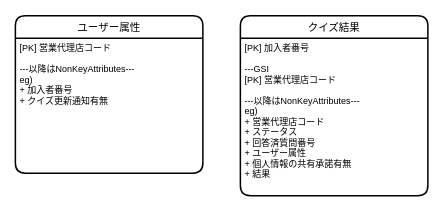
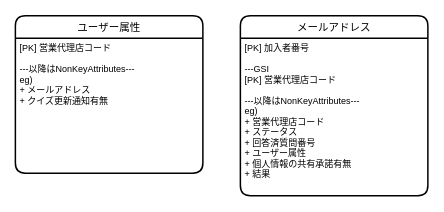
node "クイズ結果": label "クイズ結果" -> "メールアドレス"
node "[PK] 営業代理店コード ---以降はNonKeyAttributes--- eg) + 加入者番号 + クイズ更新通知有無": label "[PK] 営業代理店コード ---以降はNonKeyAttributes--- eg) + 加入者番号 + クイズ更新通知有無" -> "[PK] 営業代理店コード ---以降はNonKeyAttributes--- eg) + メールアドレス + クイズ更新通知有無"
